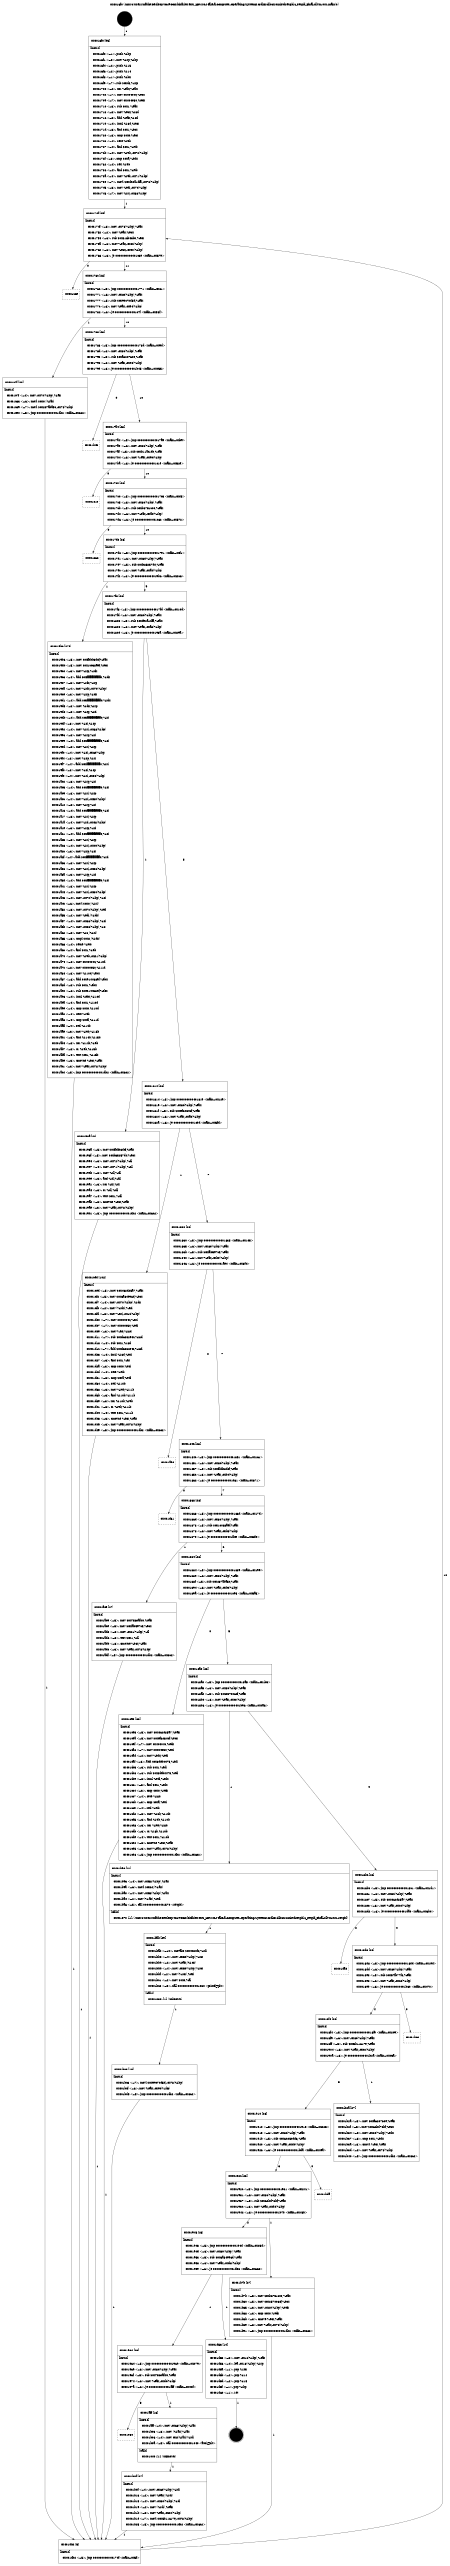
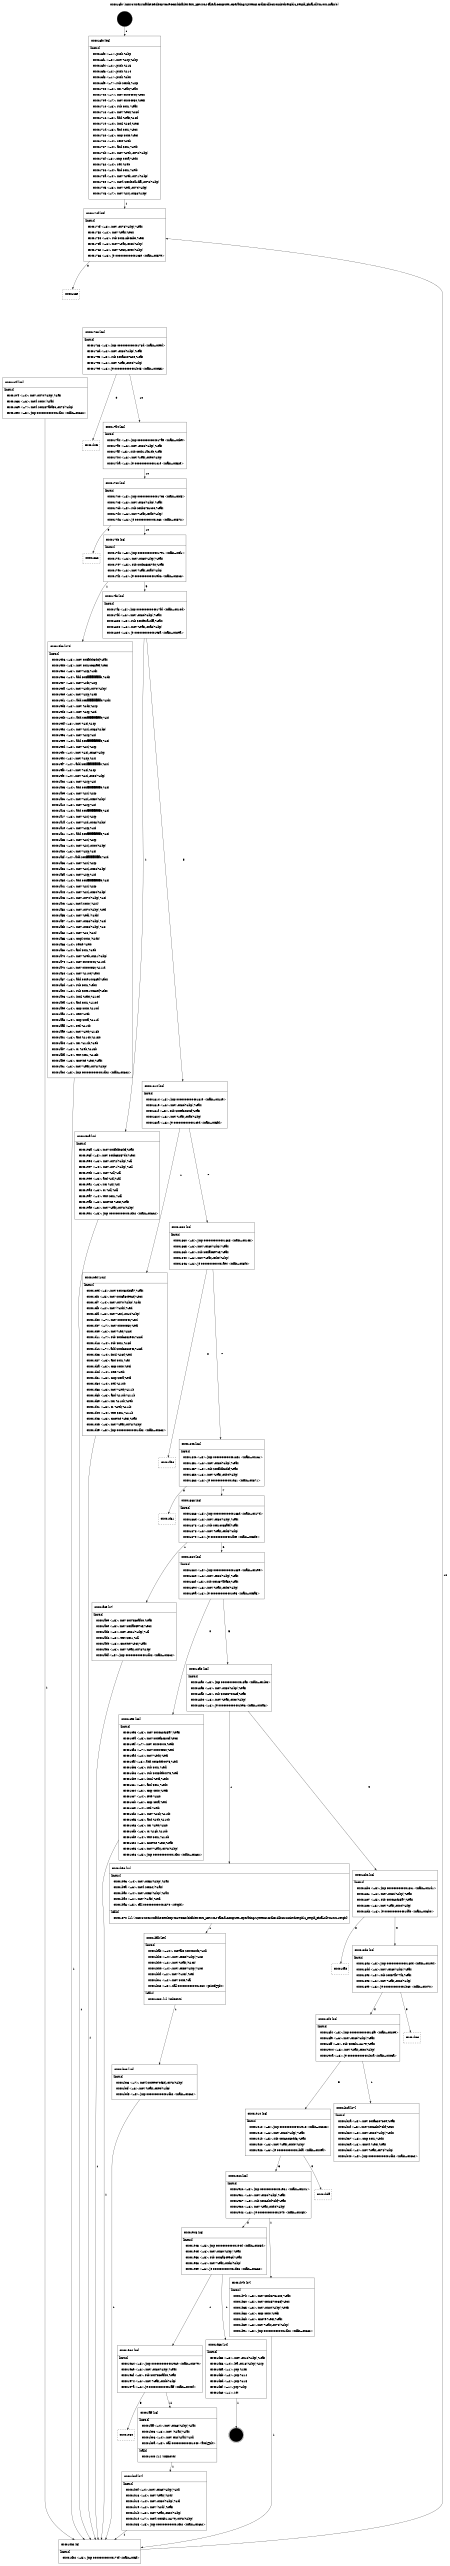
node "0x40176c [28]": removed
node "0x401c1e": removed
edge "0x401964 [28]" -> "0x401aff [16]": label " 1" -> " 11"
